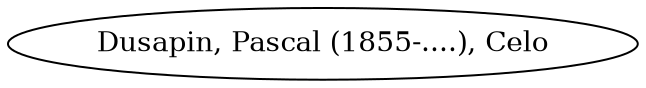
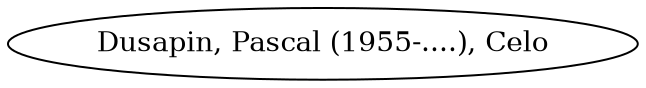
node "Dusapin, Pascal (1855-....), Celo": label "Dusapin, Pascal (1855-....), Celo" -> "Dusapin, Pascal (1955-....), Celo"
